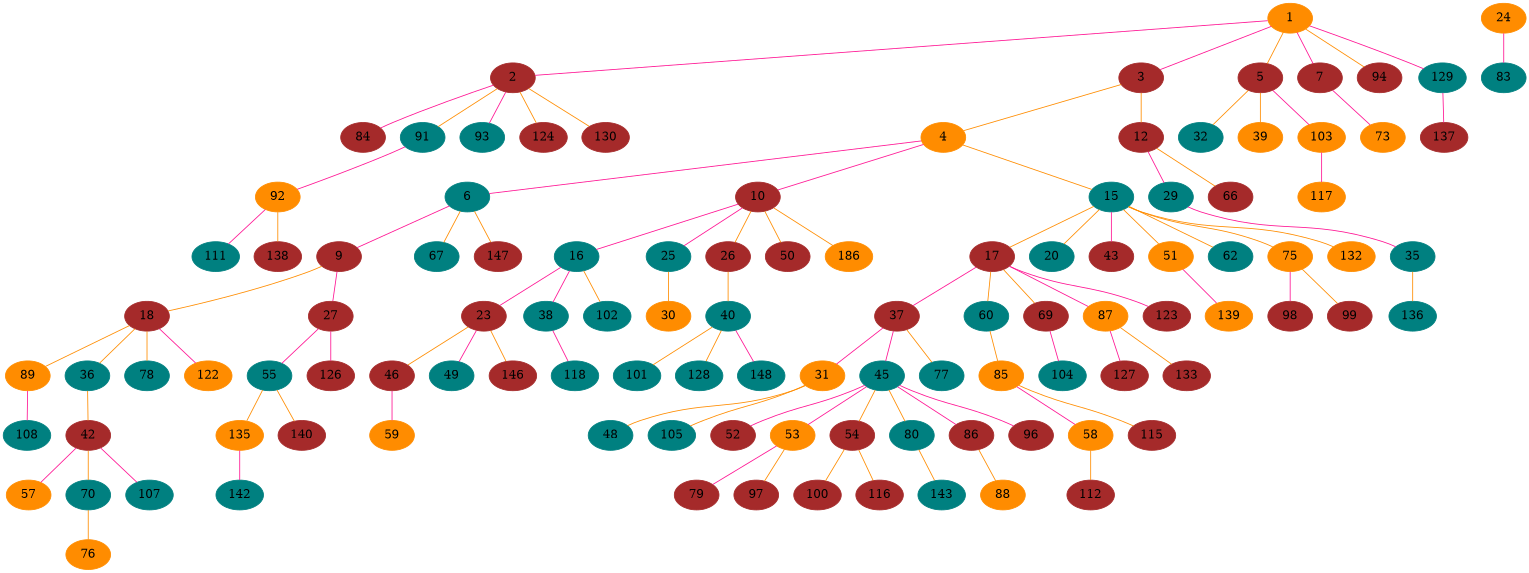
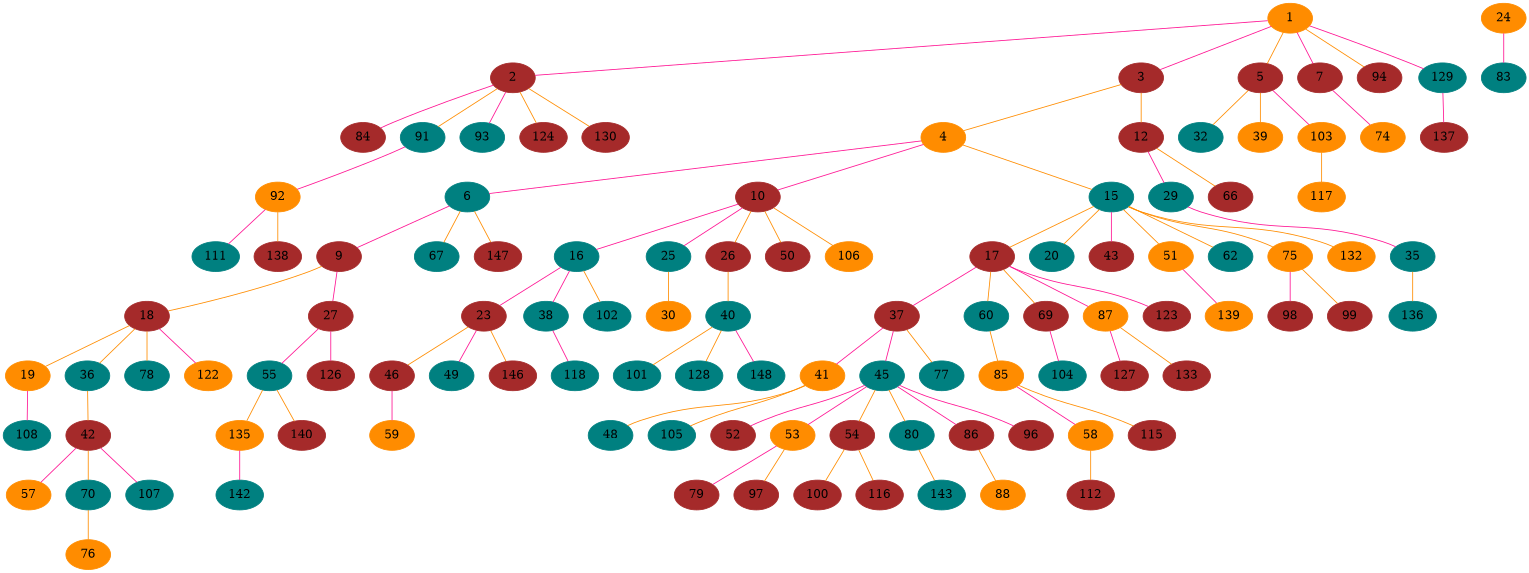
node "73": label "73" -> "74"
edge "103" -- "117": color deeppink -> darkorange
node "186": label "186" -> "106"
node "89": label "89" -> "19"
node "31": label "31" -> "41"
